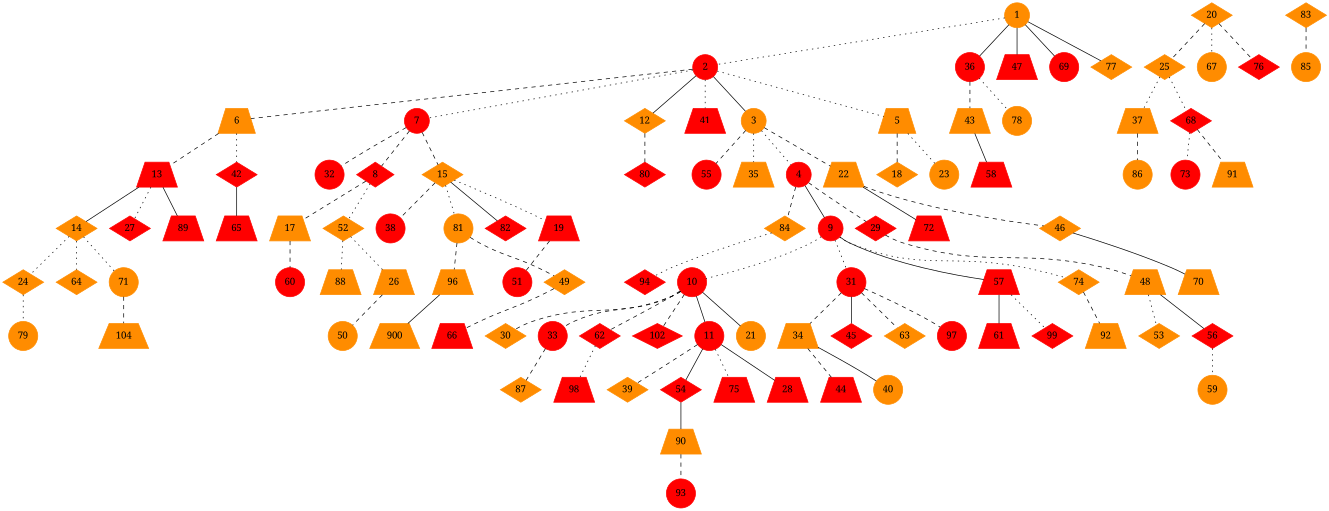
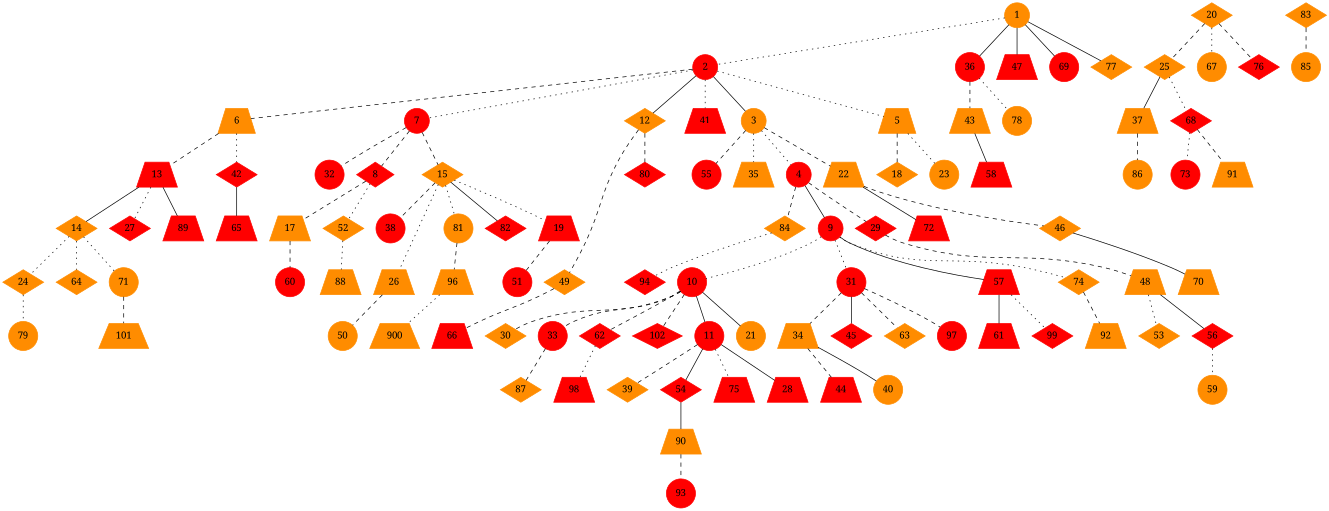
edge "25" -- "37": style dotted -> solid
edge "52" -- "26": now "15" -- "26"
edge "81" -- "49": now "12" -- "49"
edge "96" -- "900": style solid -> dotted
node "104": label "104" -> "101"
